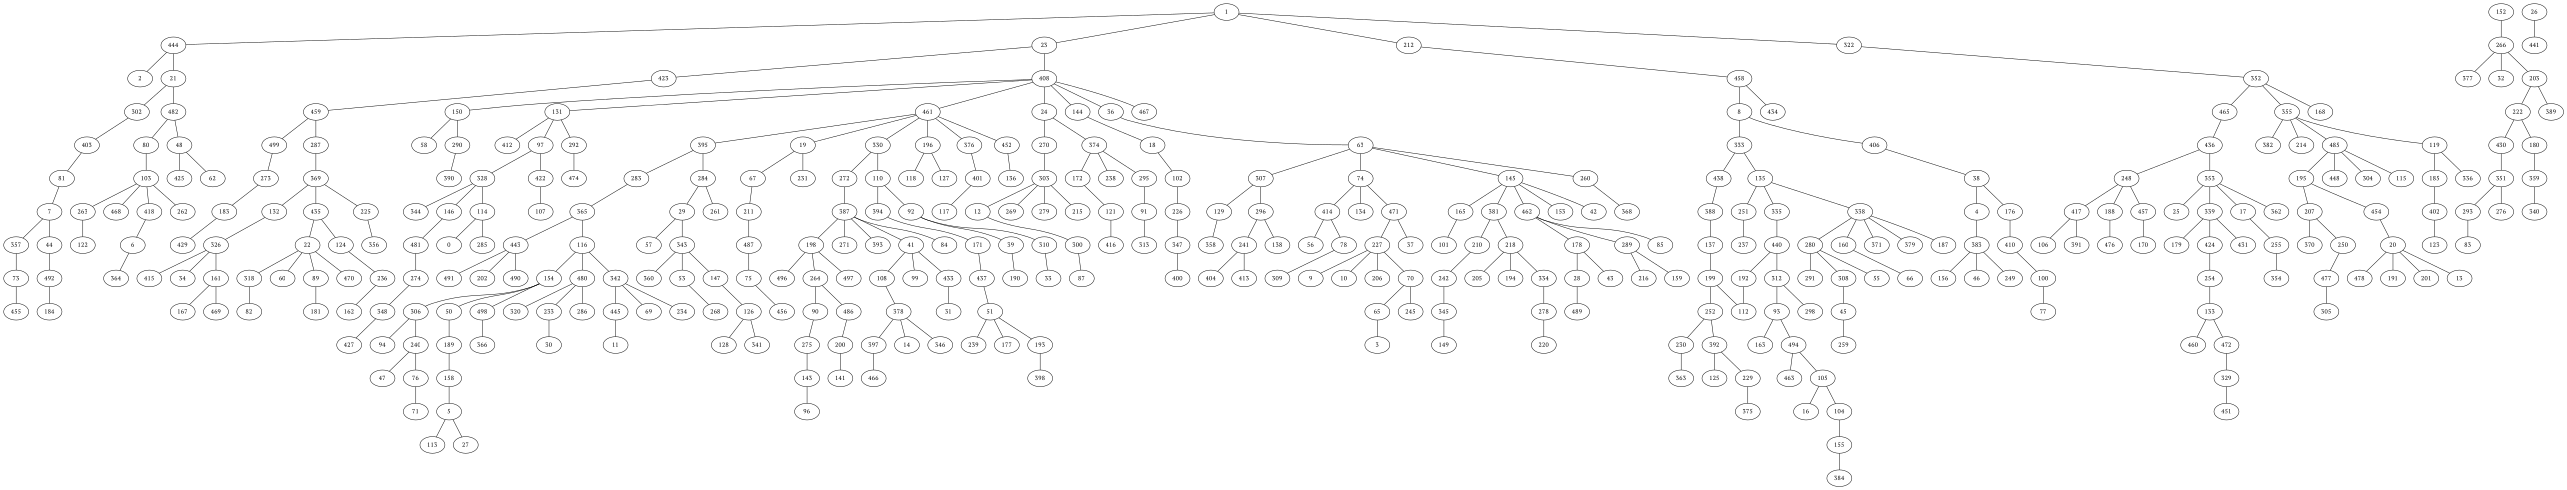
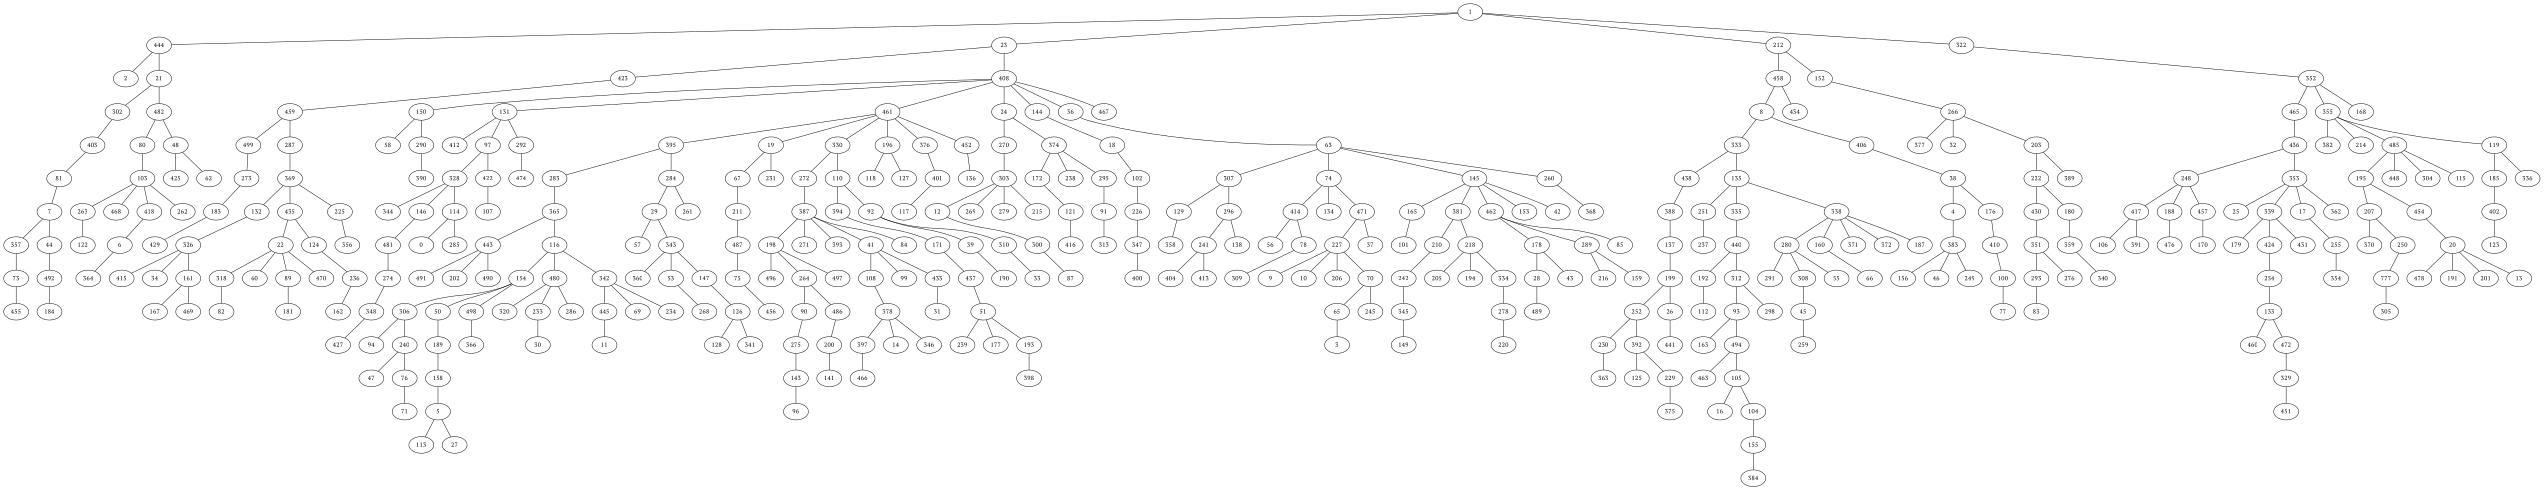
edge "212" -- "152": added
node "379": label "379" -> "372"
node "477": label "477" -> "777"
edge "199" -- "112": now "199" -- "26"
